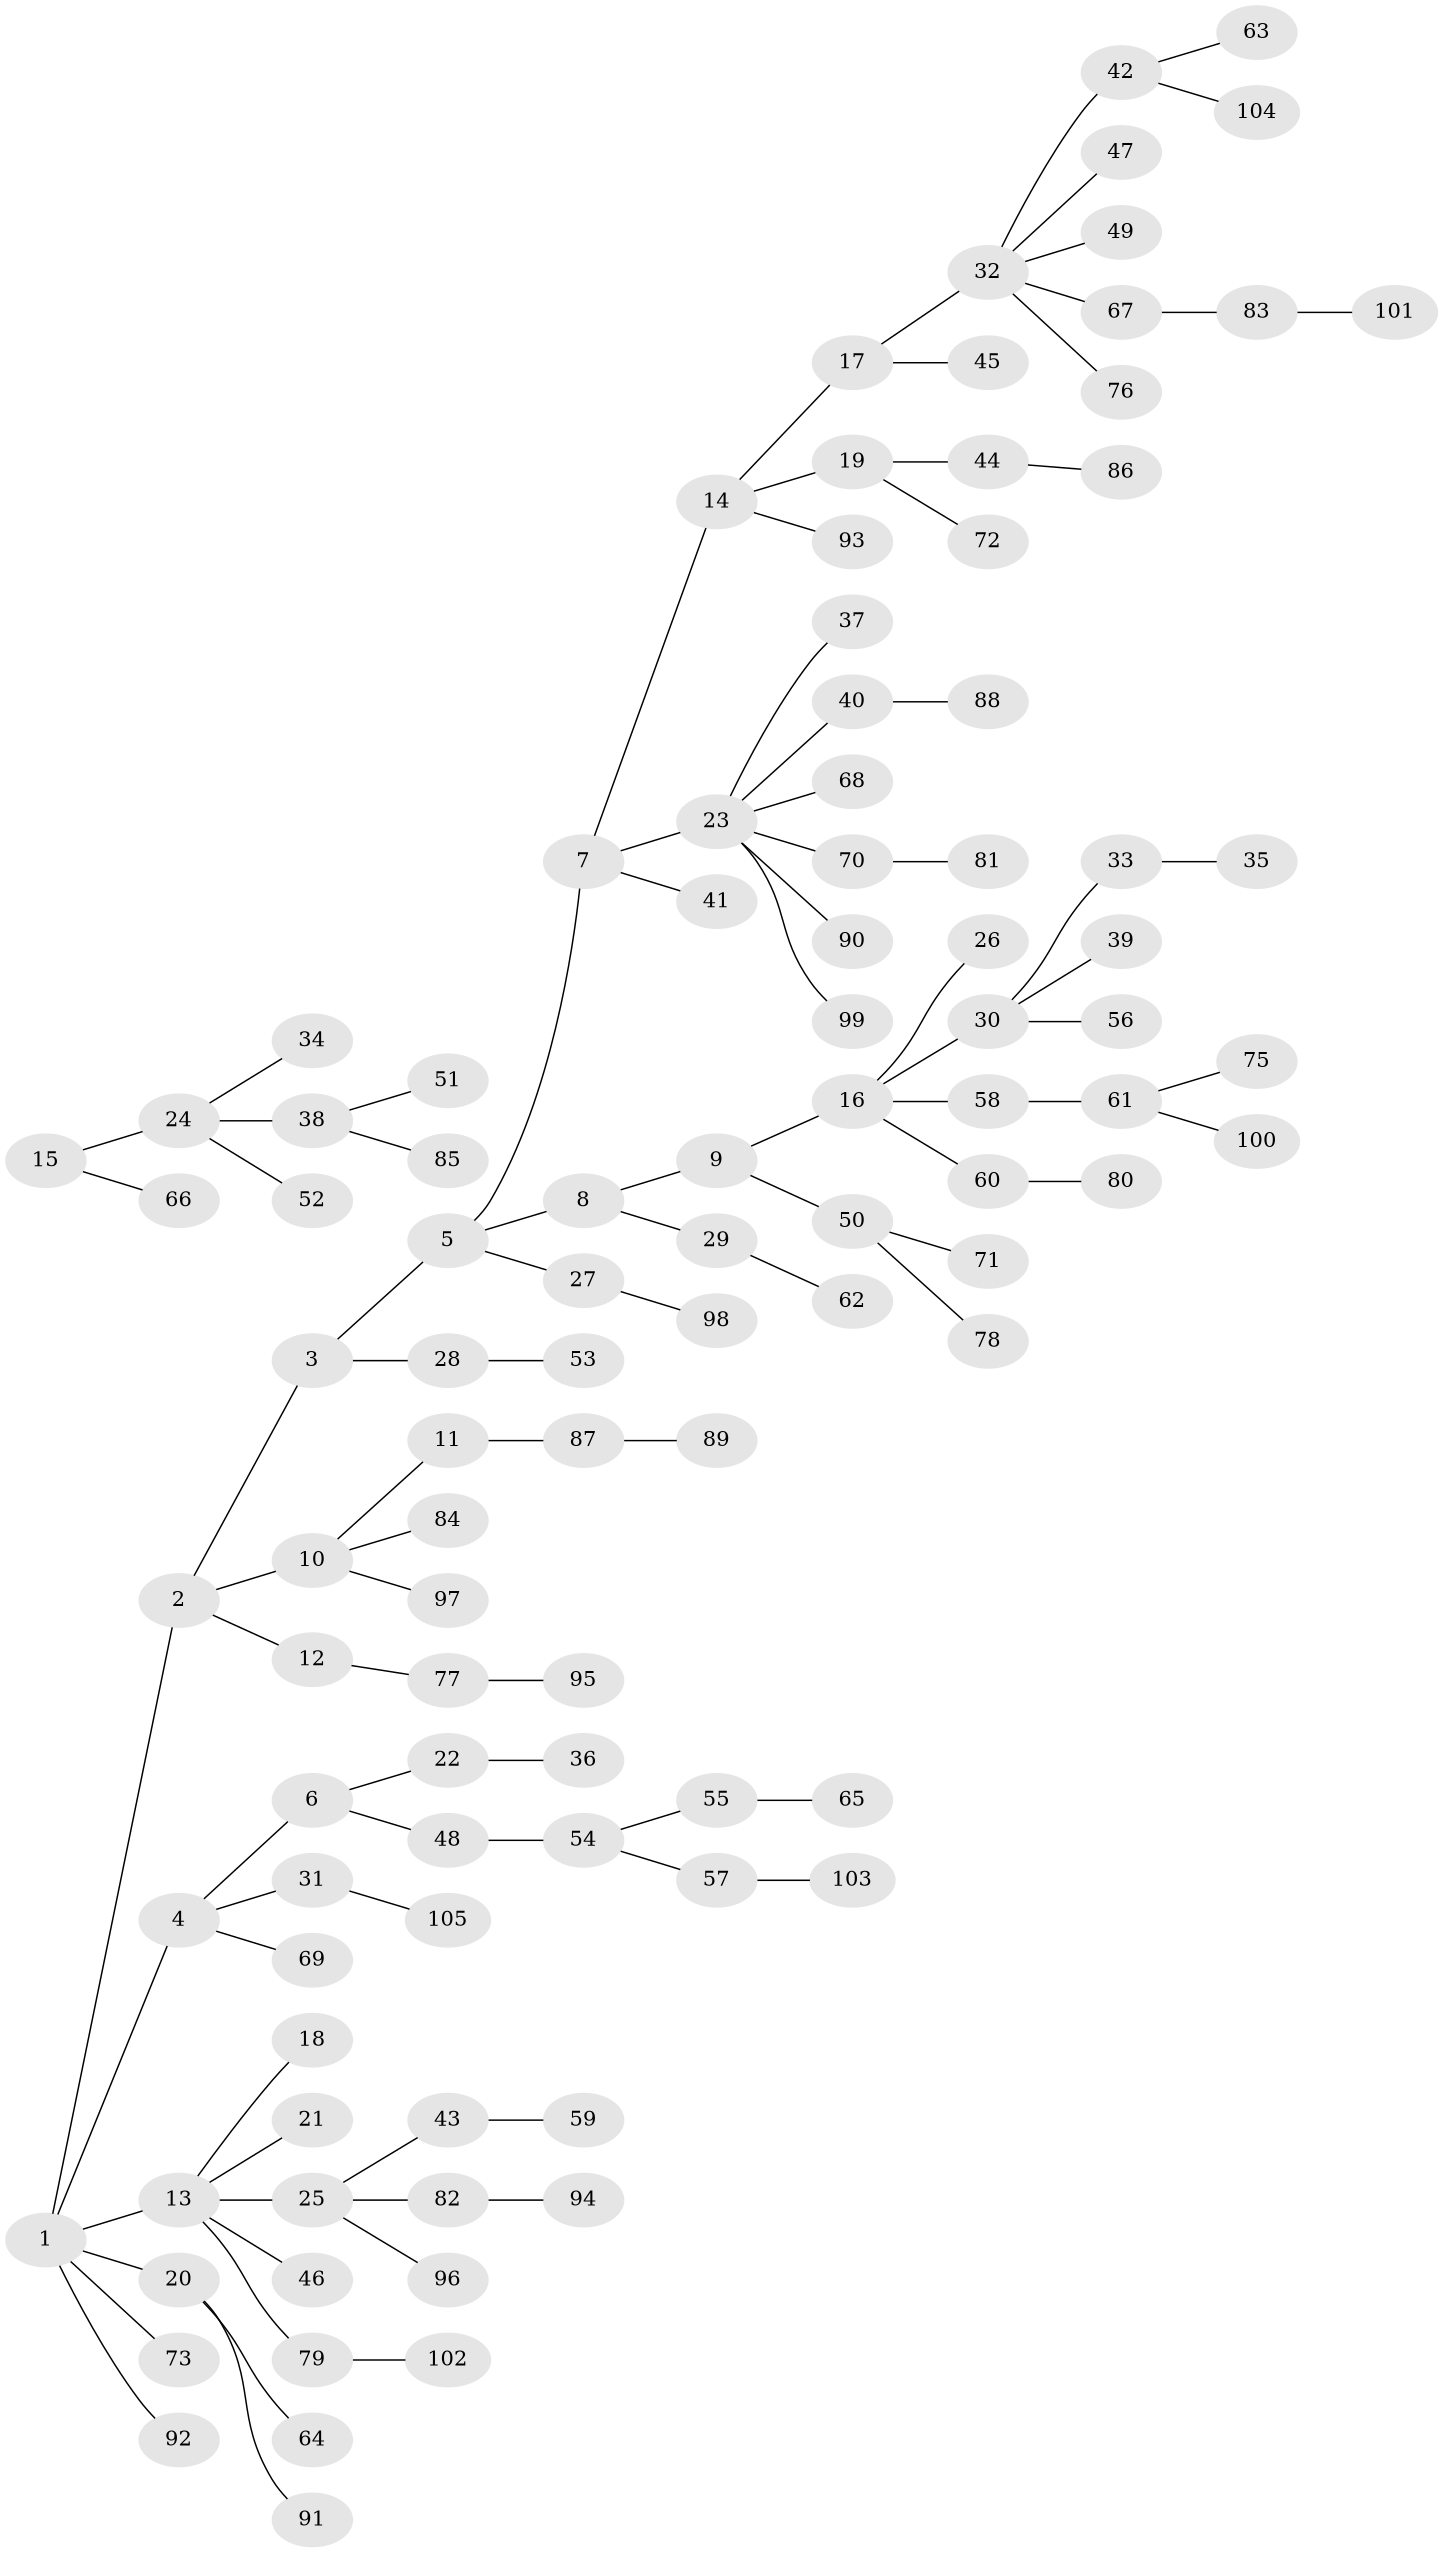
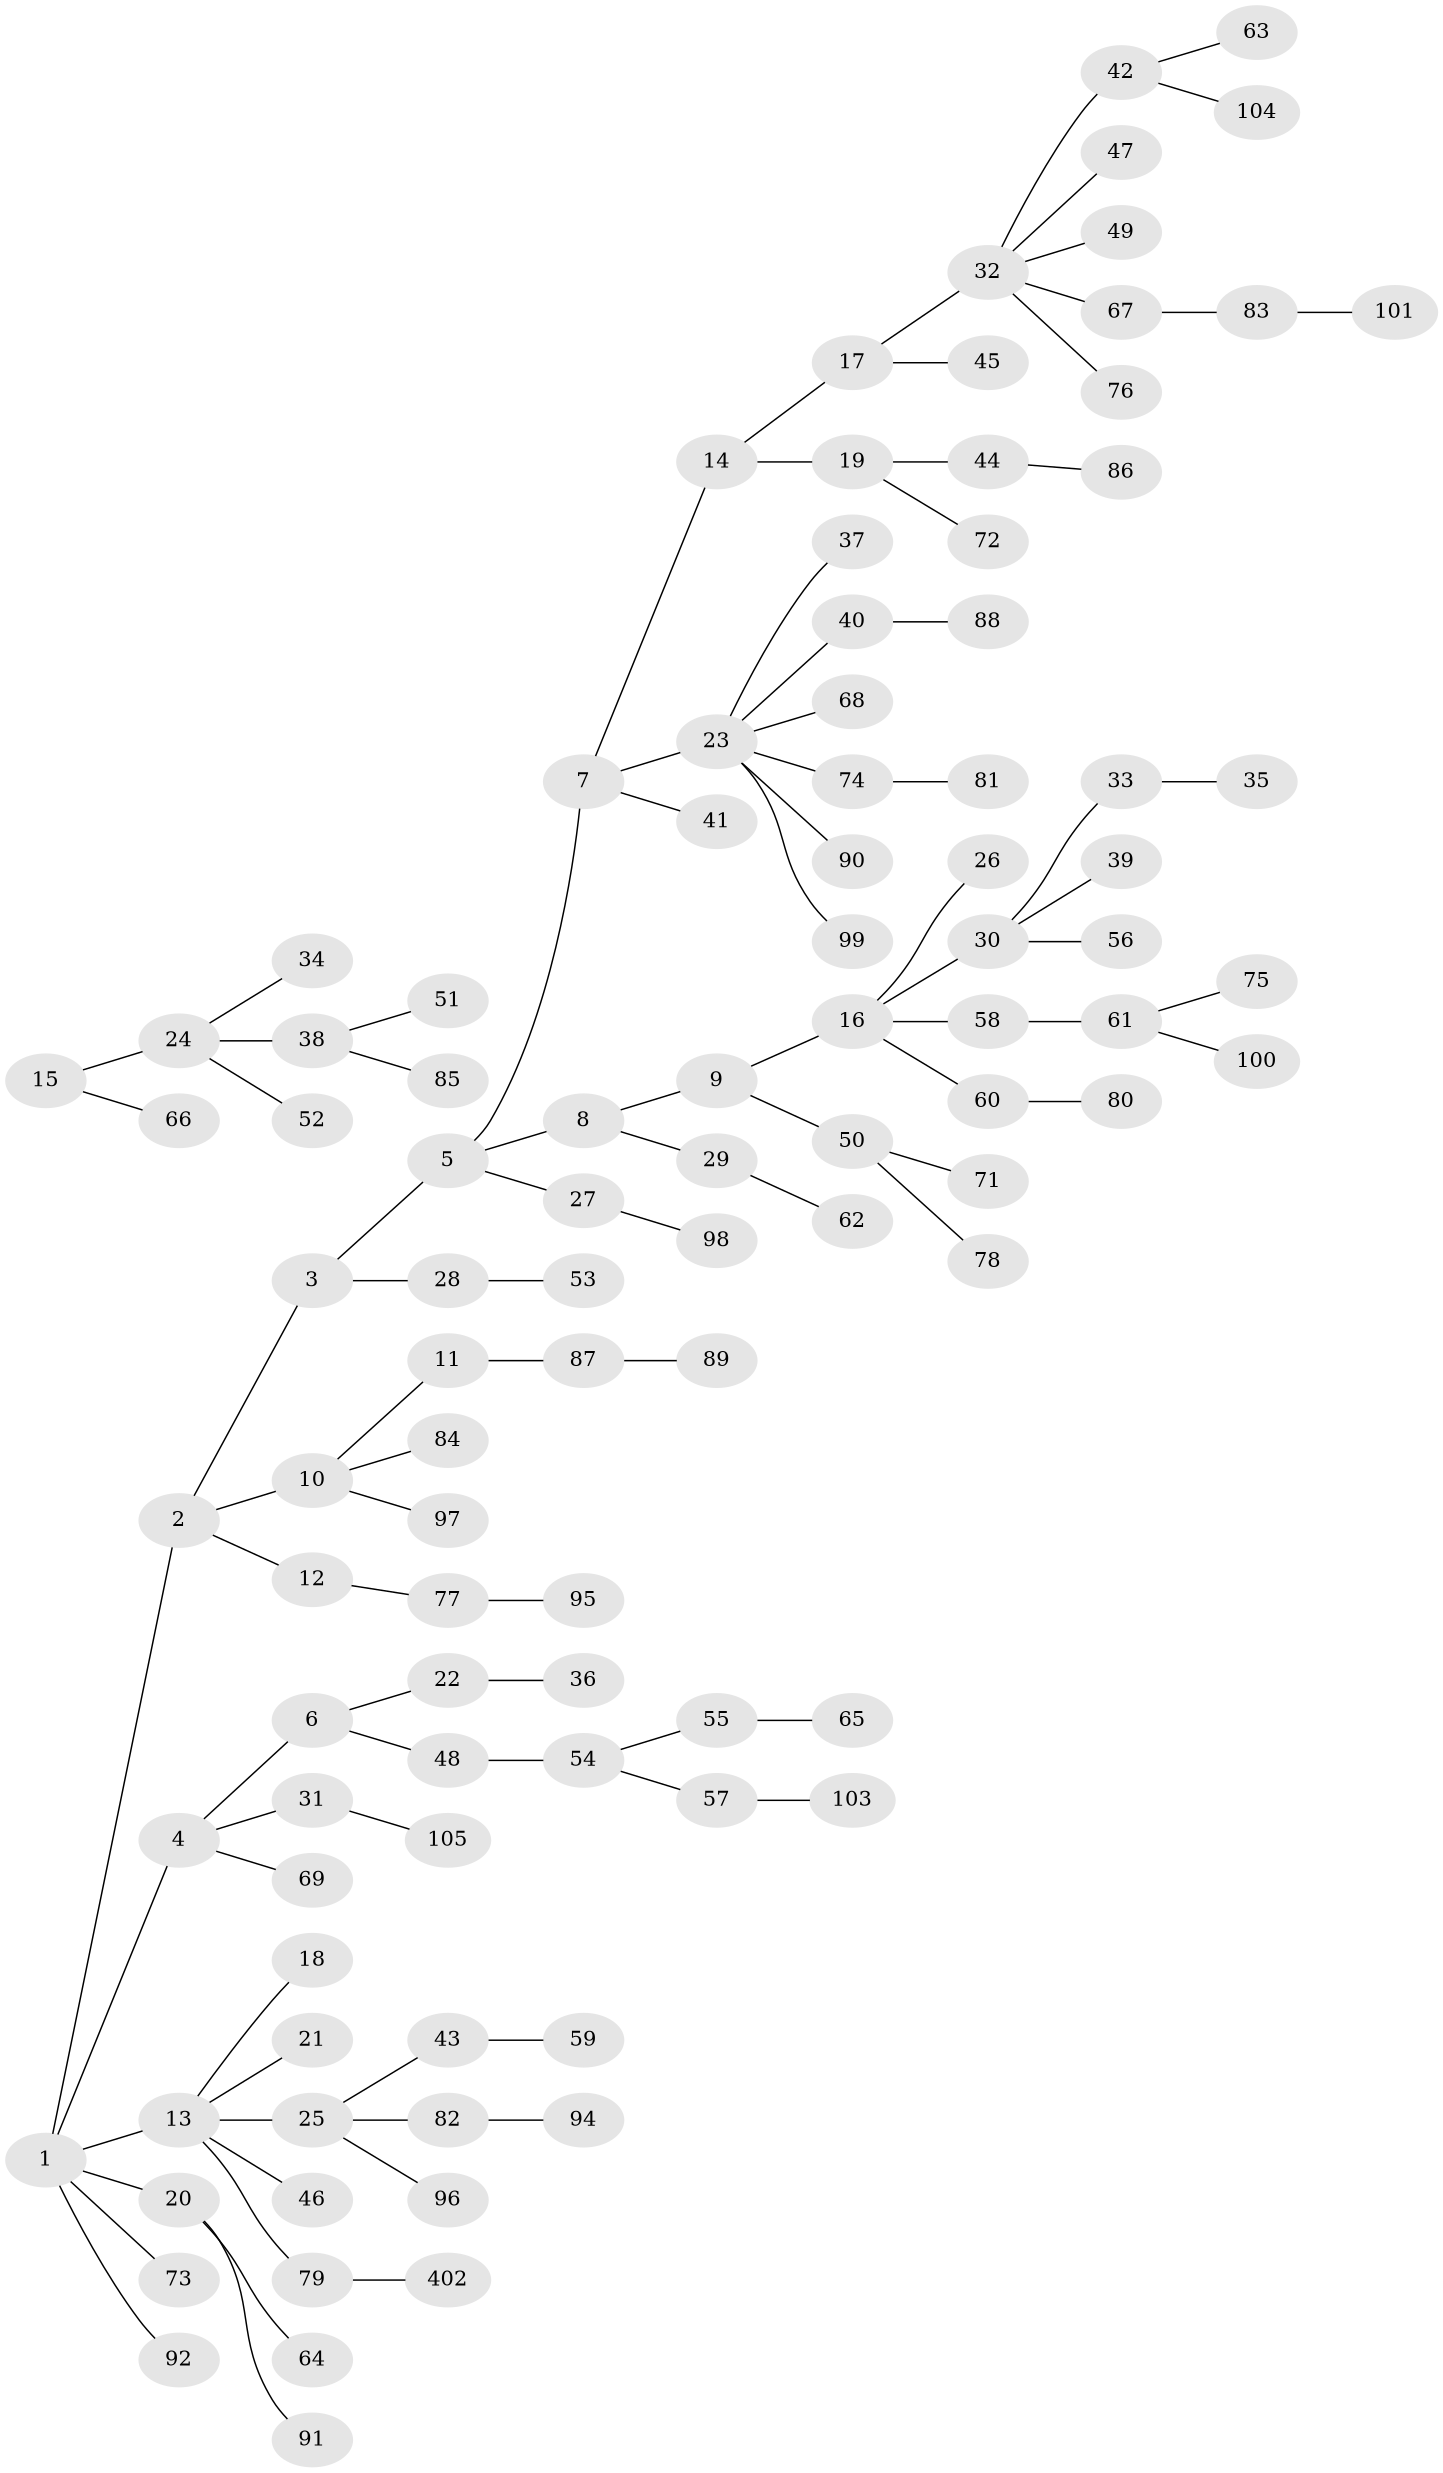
node "93": removed
node "70": label "70" -> "74"
node "102": label "102" -> "402"
